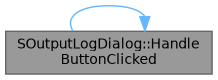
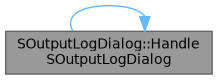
node "SOutputLogDialog::Handle ButtonClicked": label "SOutputLogDialog::Handle ButtonClicked" -> "SOutputLogDialog::Handle SOutputLogDialog"
